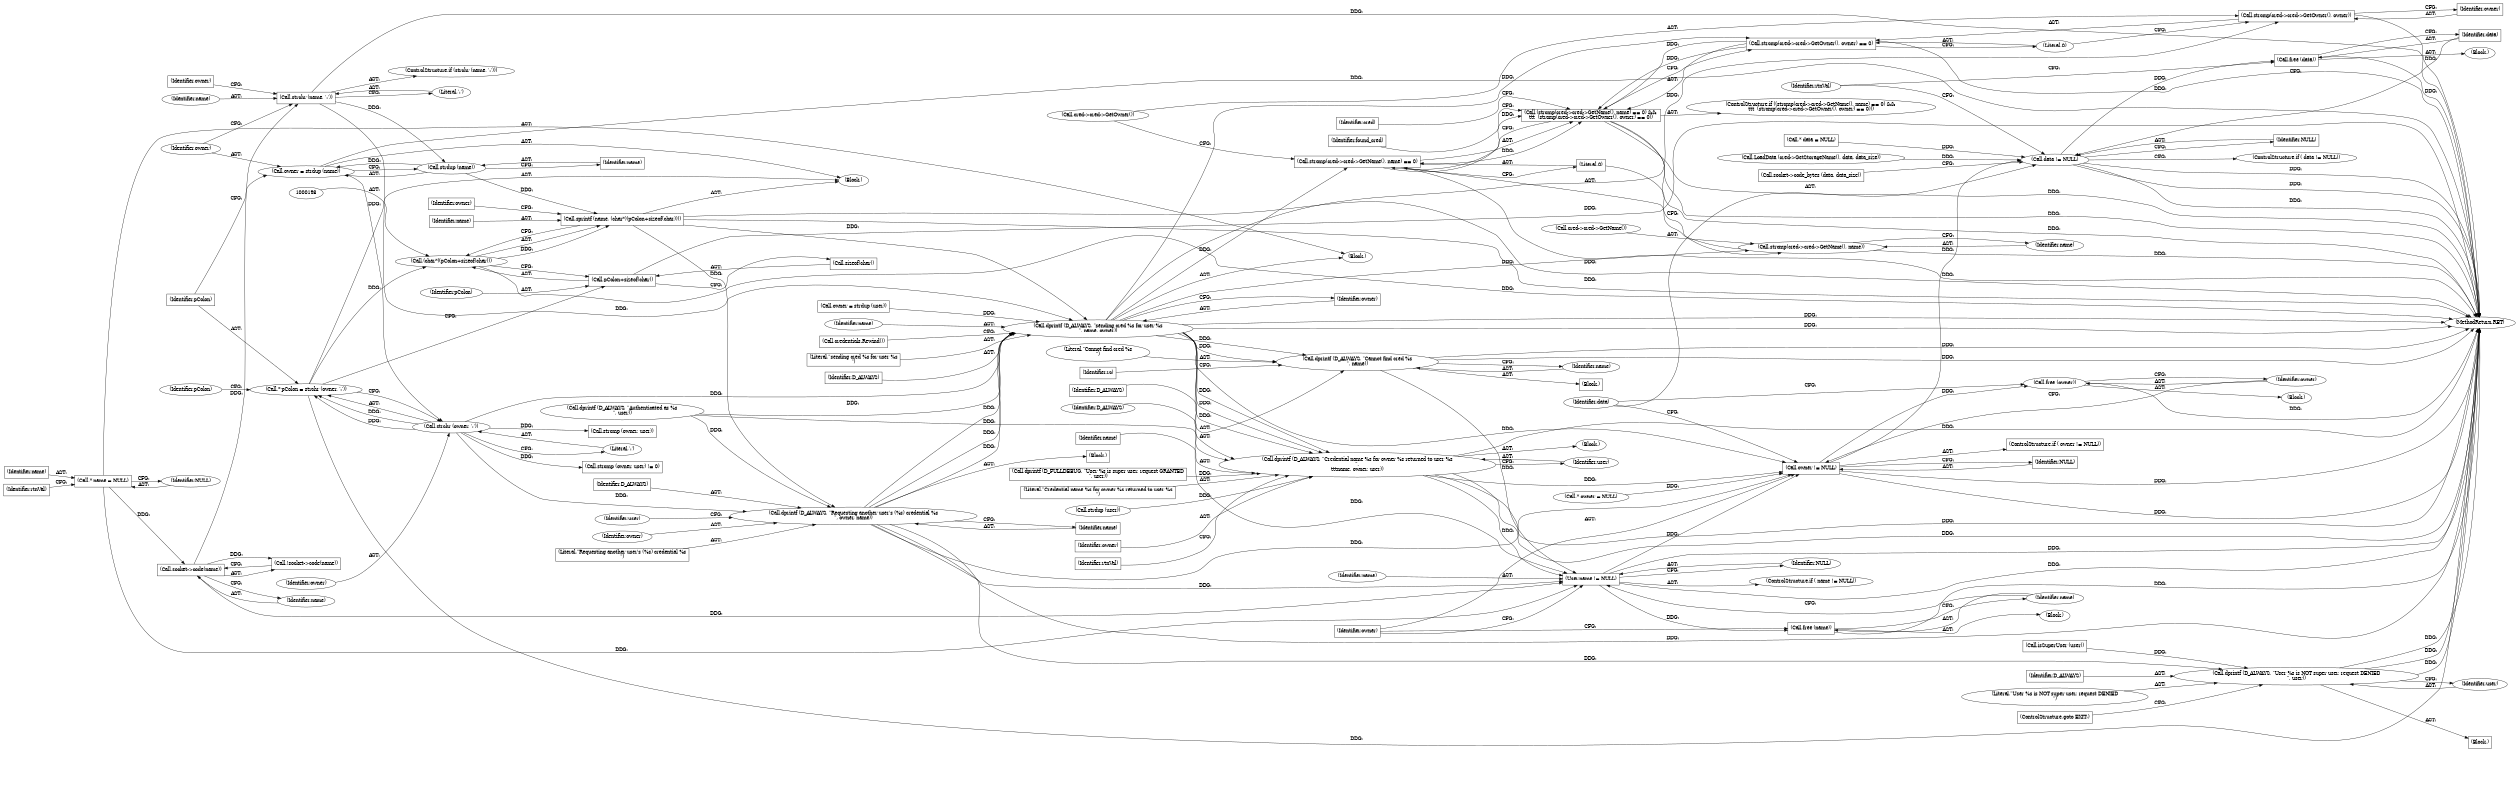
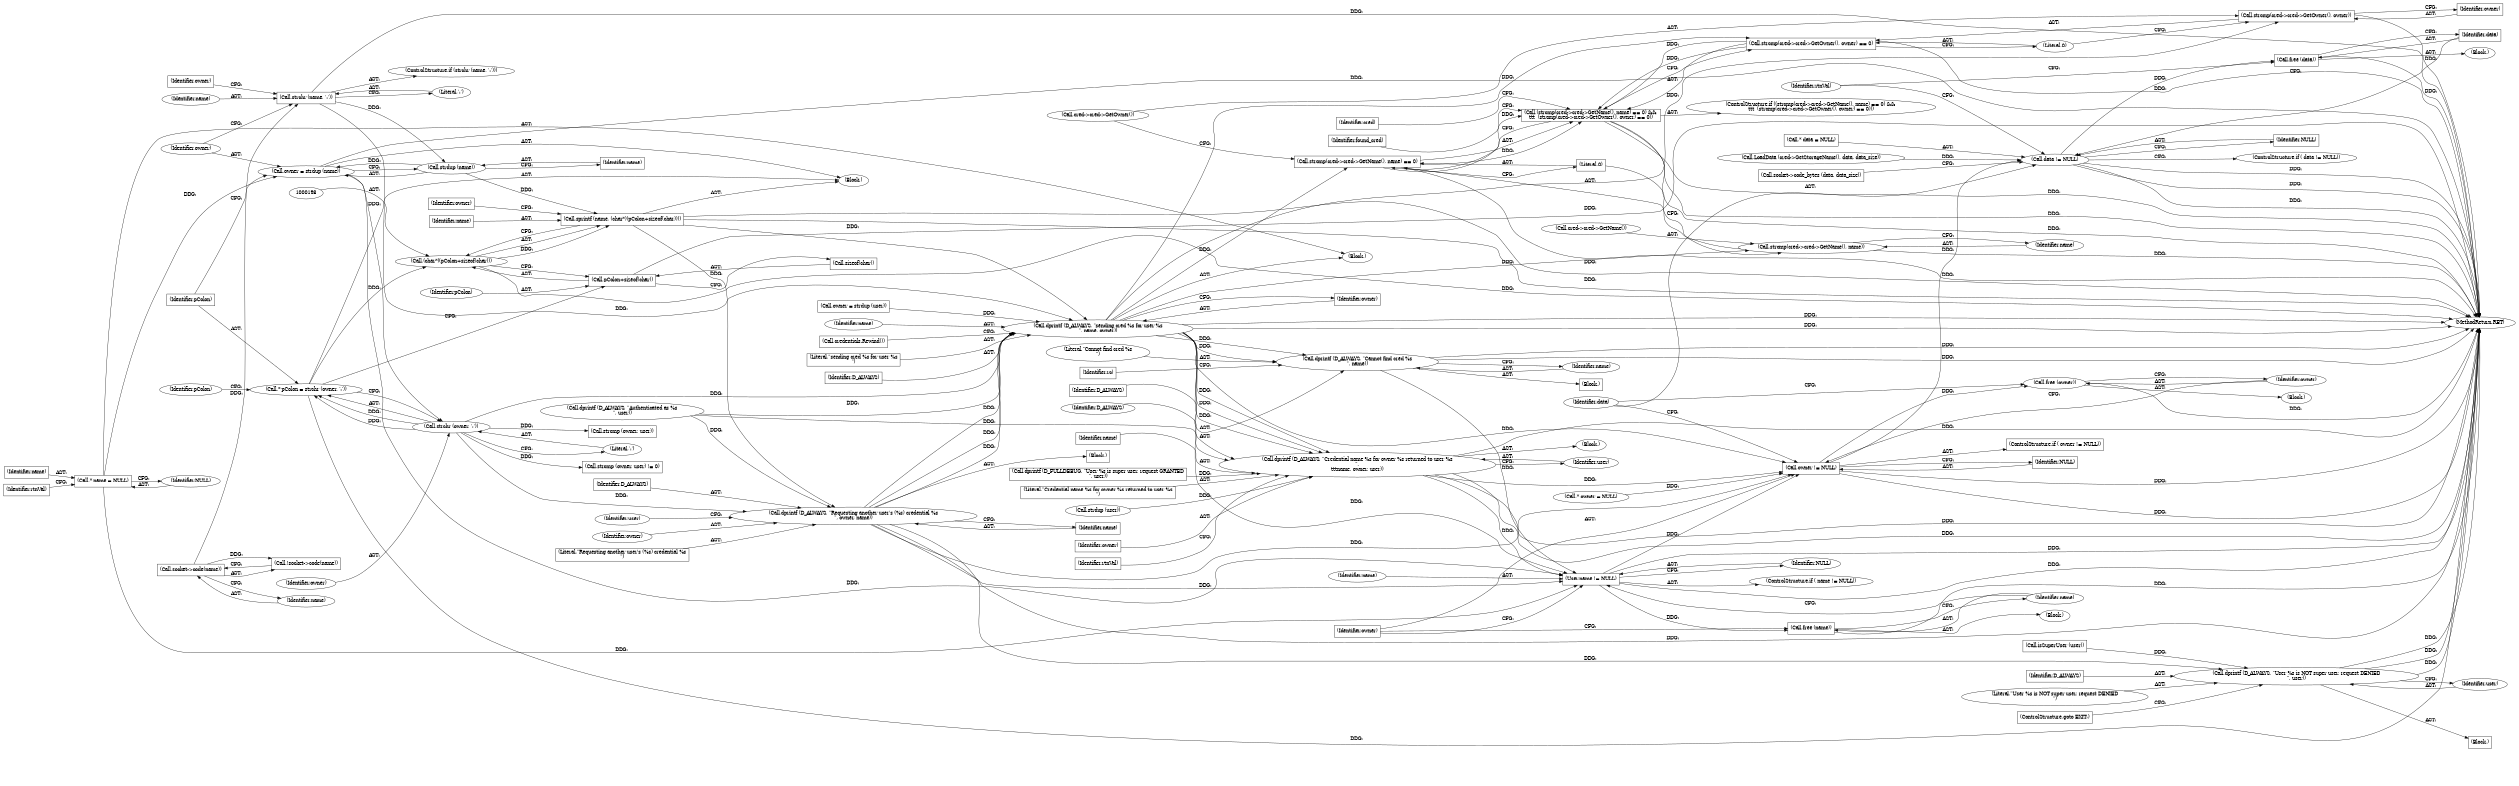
edge "(Call,* data = NULL)" -> "(Call,data != NULL)": label "DDG: " -> "AST: "
edge "(Call,* name = NULL)" -> "(Call,socket->code(name))": now "(Call,* name = NULL)" -> "(Call,owner = strdup (name))"
edge "(Call,socket->code(name))" -> "(User,name != NULL)": now "(Call,owner = strdup (name))" -> "(User,name != NULL)"
